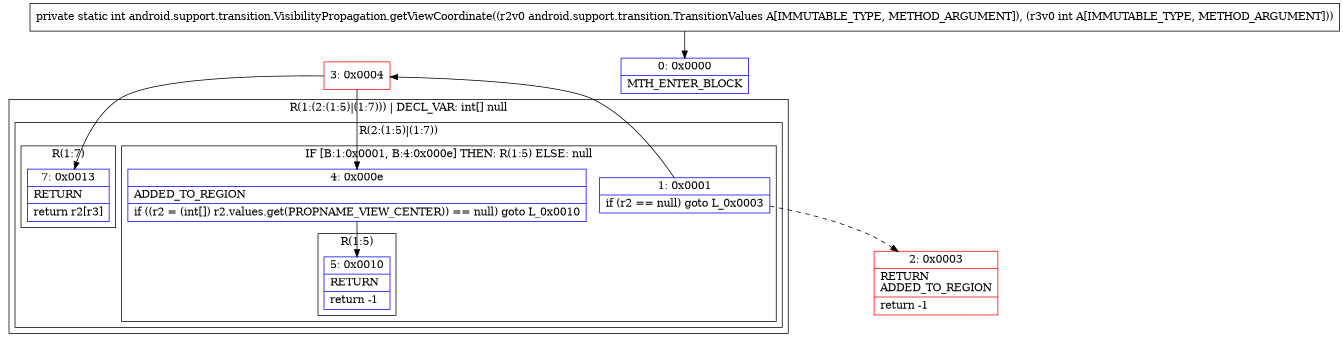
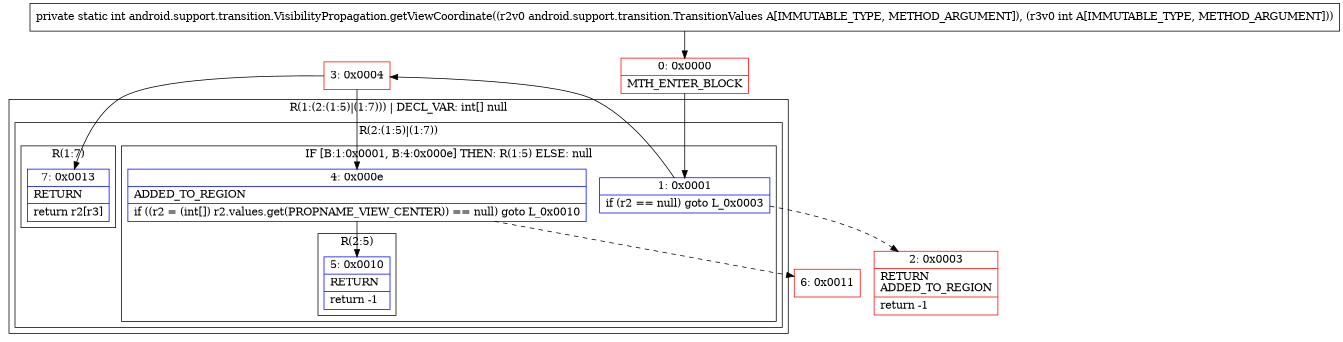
node "0: 0x0000": color blue -> red
edge "0: 0x0000" -> "1: 0x0001": added
cluster "R(1:5)": label "R(1:5)" -> "R(2:5)"
node "6: 0x0011": added
